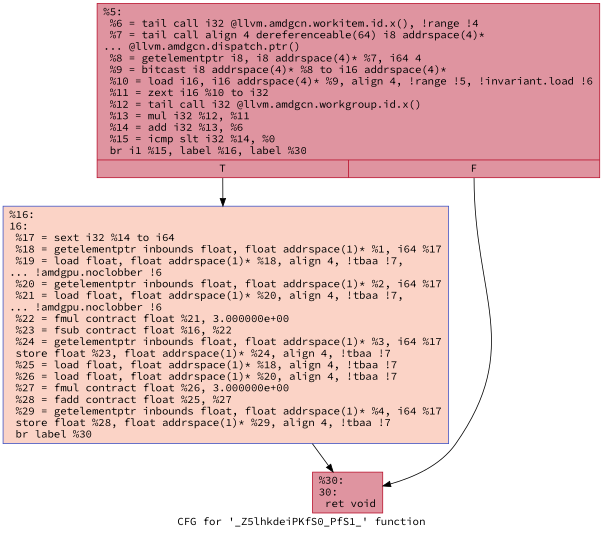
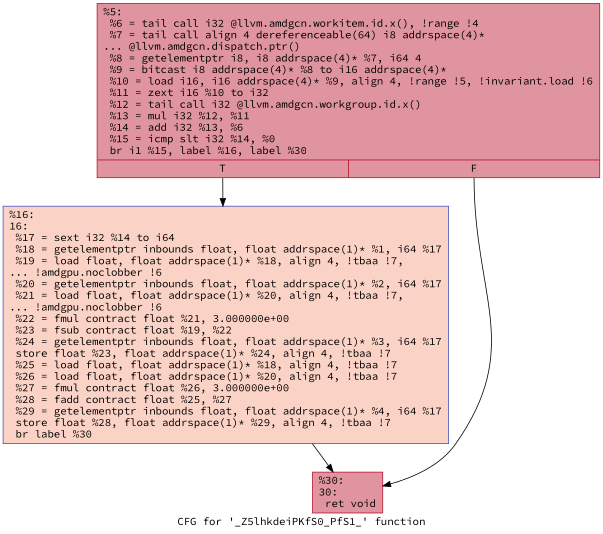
node "%16:": text "%23 = fsub contract float %16, %22" -> "%23 = fsub contract float %19, %22"
